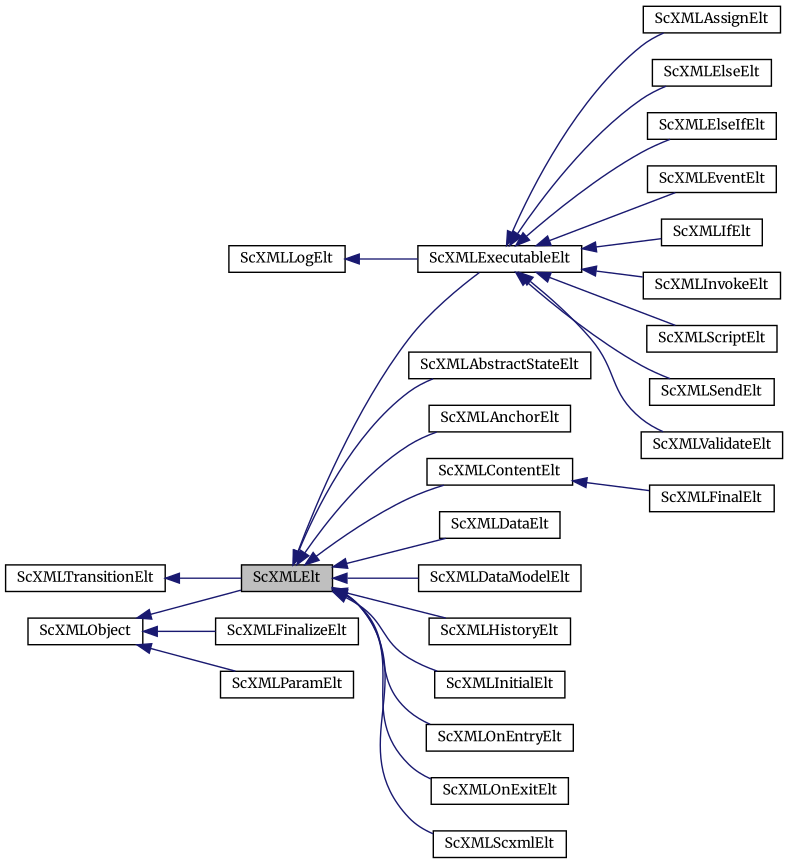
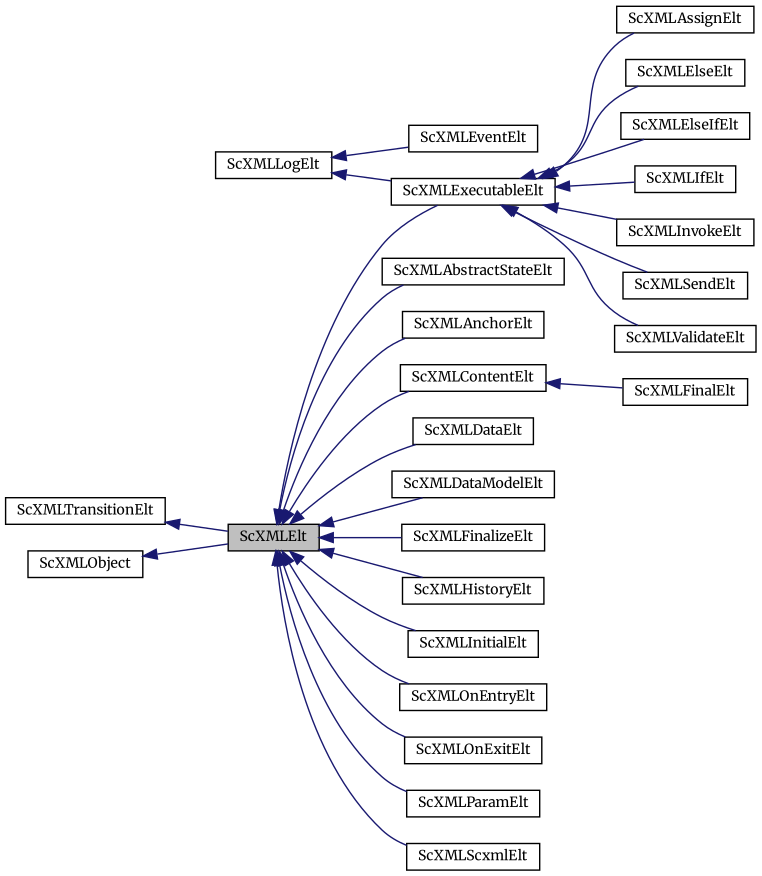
edge "ScXMLEventElt" -> "ScXMLExecutableElt": now "ScXMLEventElt" -> "ScXMLLogElt"
node "ScXMLScriptElt": removed
edge "ScXMLFinalizeElt" -> "ScXMLObject": now "ScXMLFinalizeElt" -> "ScXMLElt"
edge "ScXMLParamElt" -> "ScXMLObject": now "ScXMLParamElt" -> "ScXMLElt"
